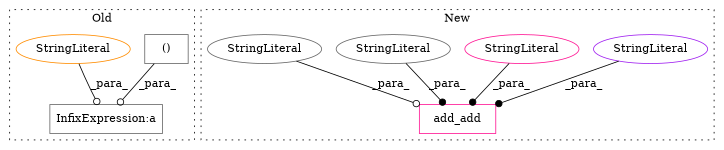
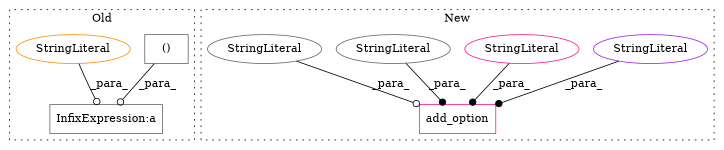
node "add_add": label "add_add" -> "add_option"
